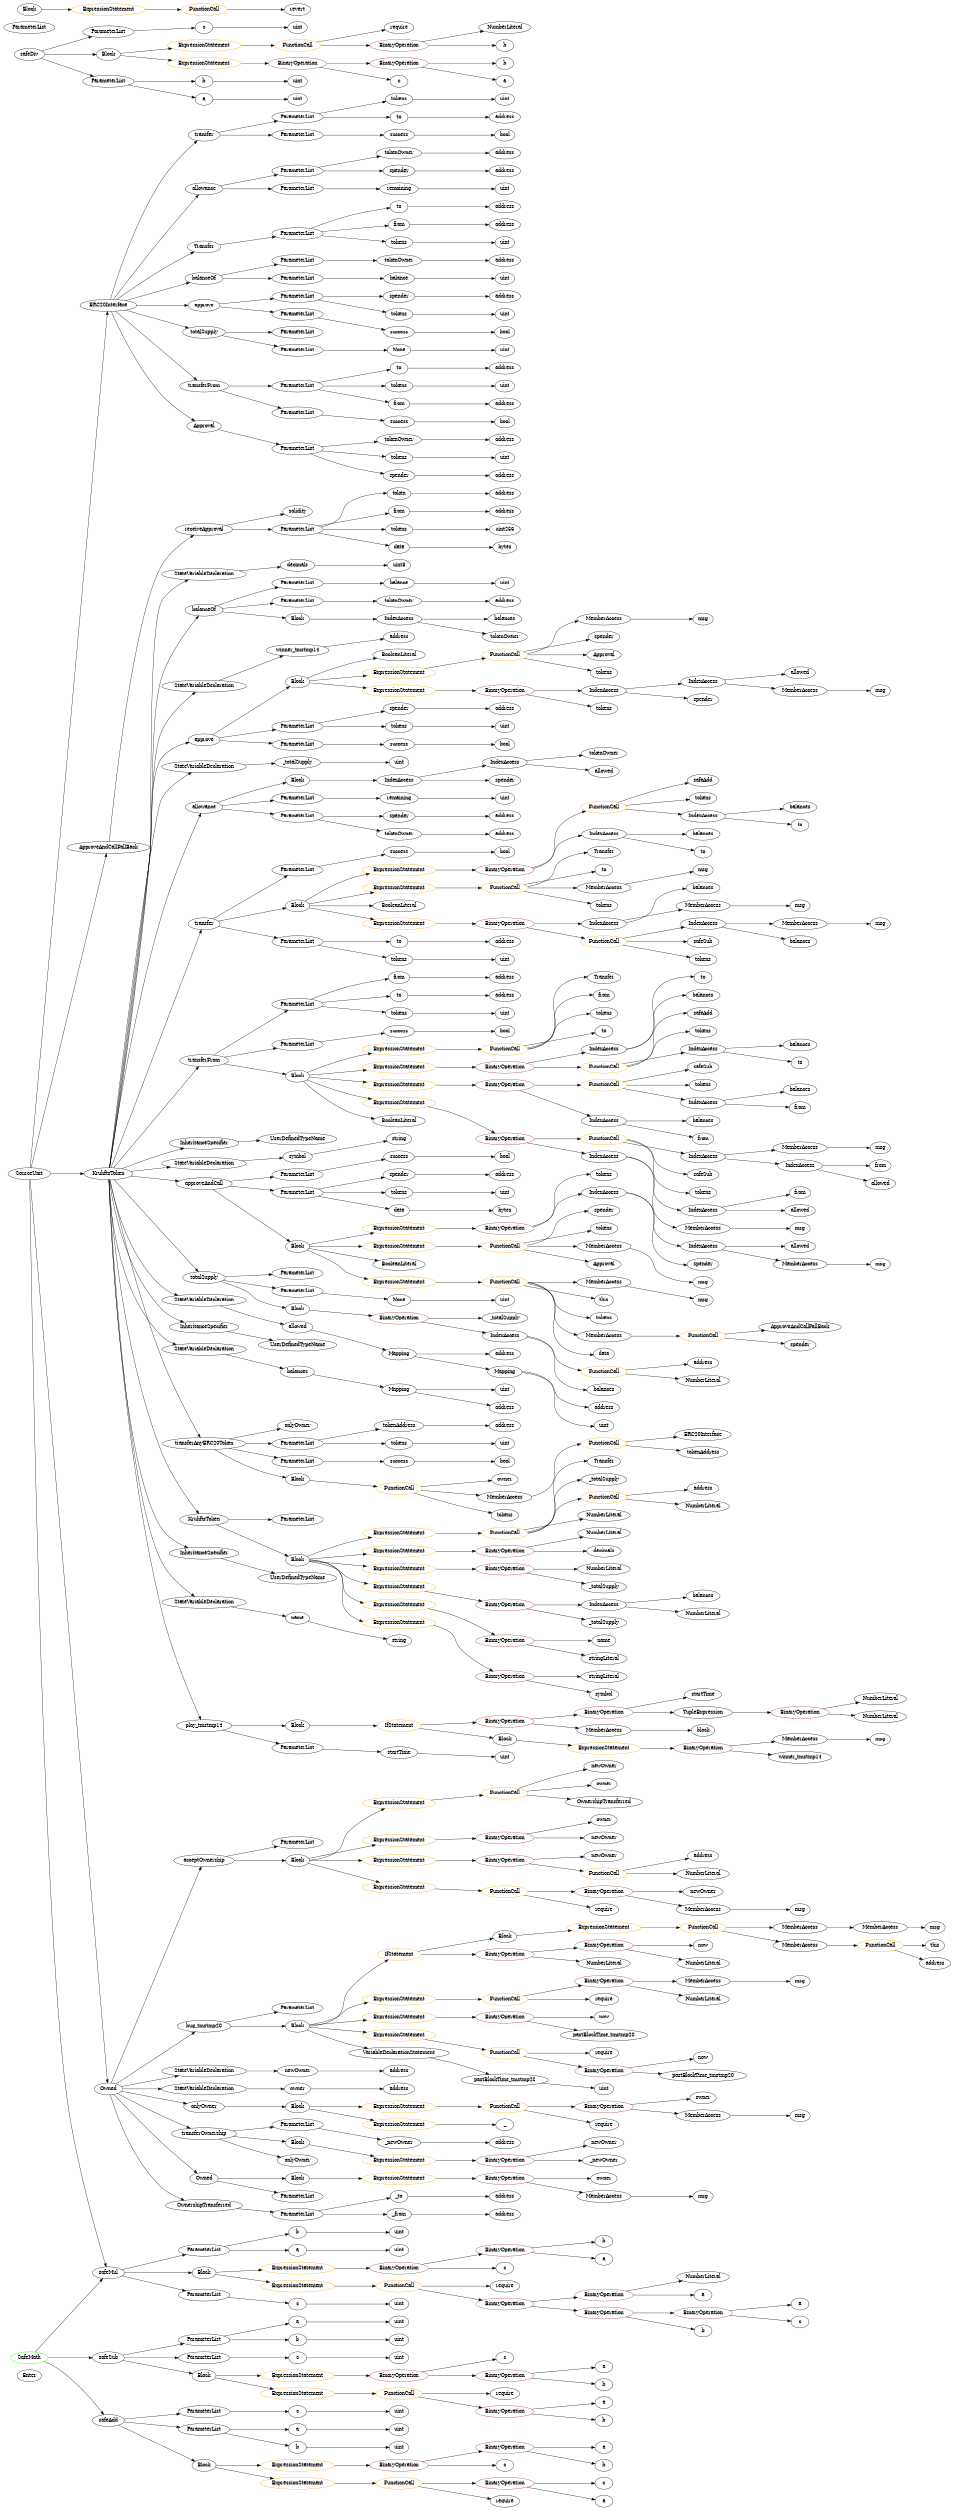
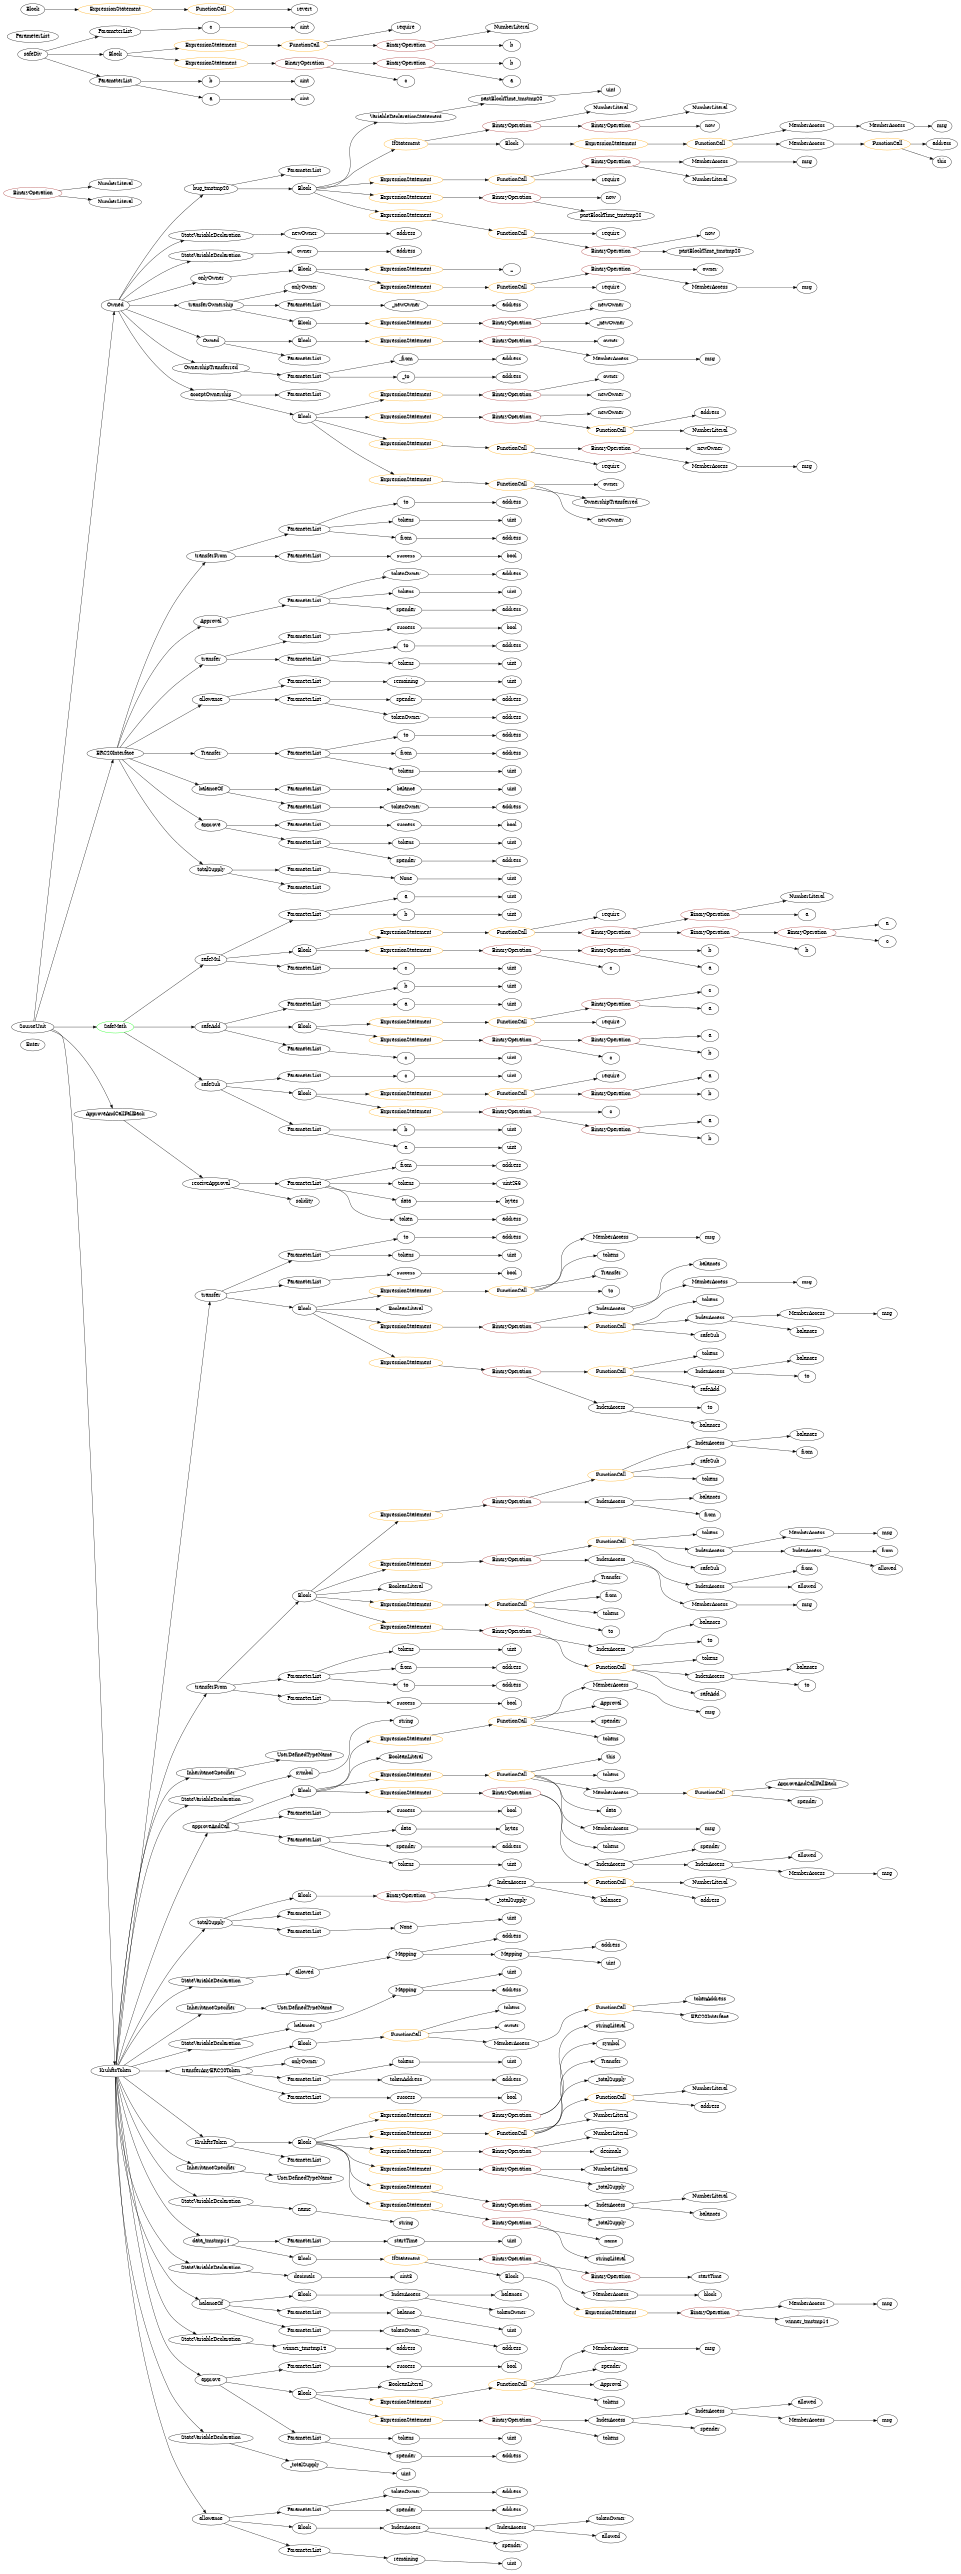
node "TupleExpression": removed
edge "SourceUnit" -> "safeMul": now "SourceUnit" -> "SafeMath"
node "play_tmstmp14": label "play_tmstmp14" -> "data_tmstmp14"
